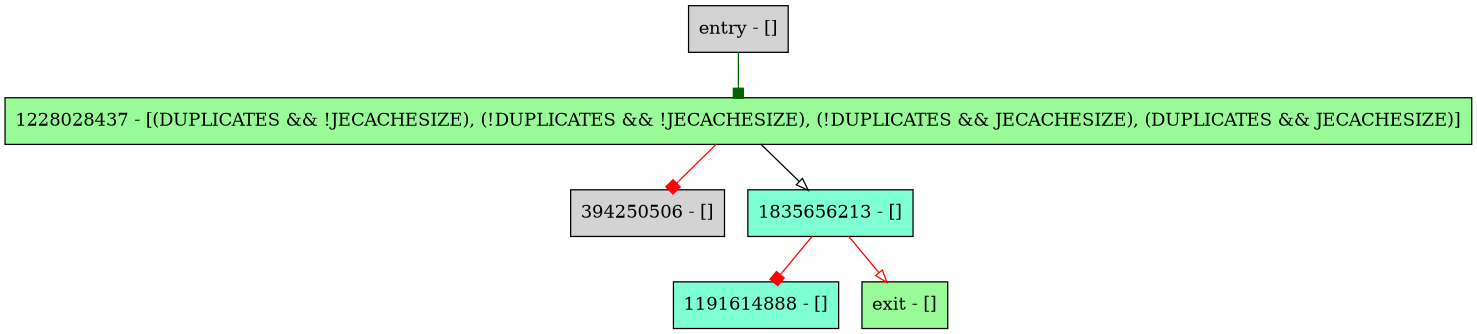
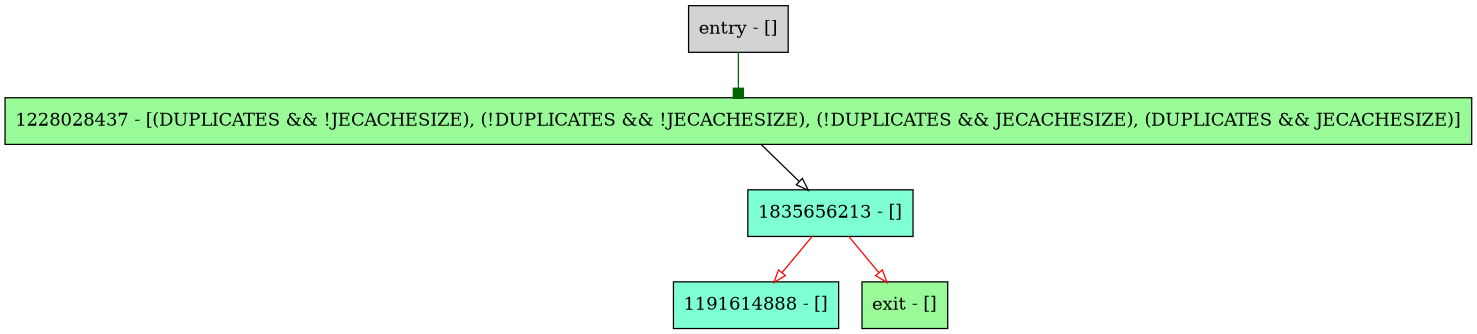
node "394250506 - []": removed
edge "1835656213 - []" -> "1191614888 - []": arrowhead box -> onormal
